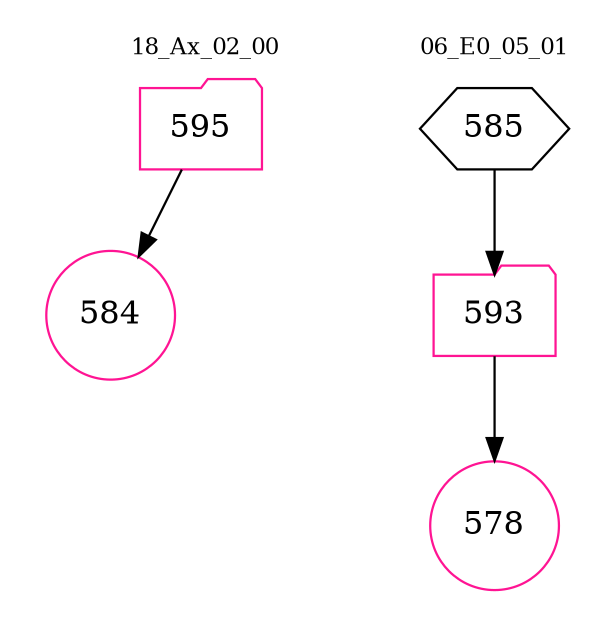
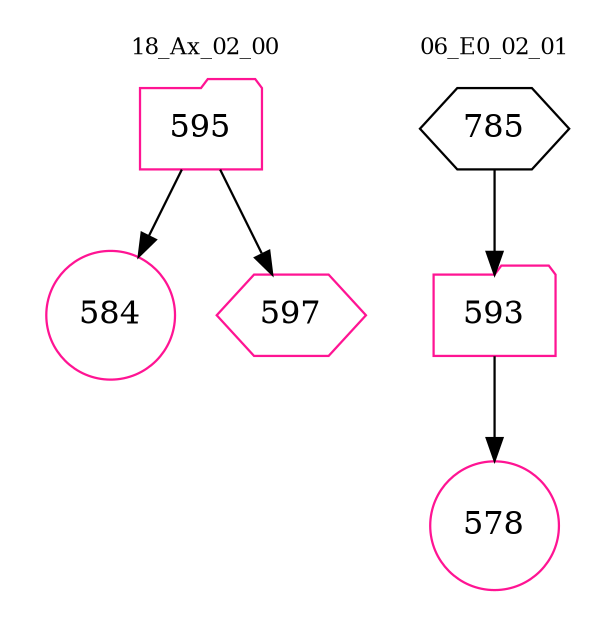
cluster "06_E0_05_01": label "06_E0_05_01" -> "06_E0_02_01"
node "585": label "585" -> "785"
node "597": added
